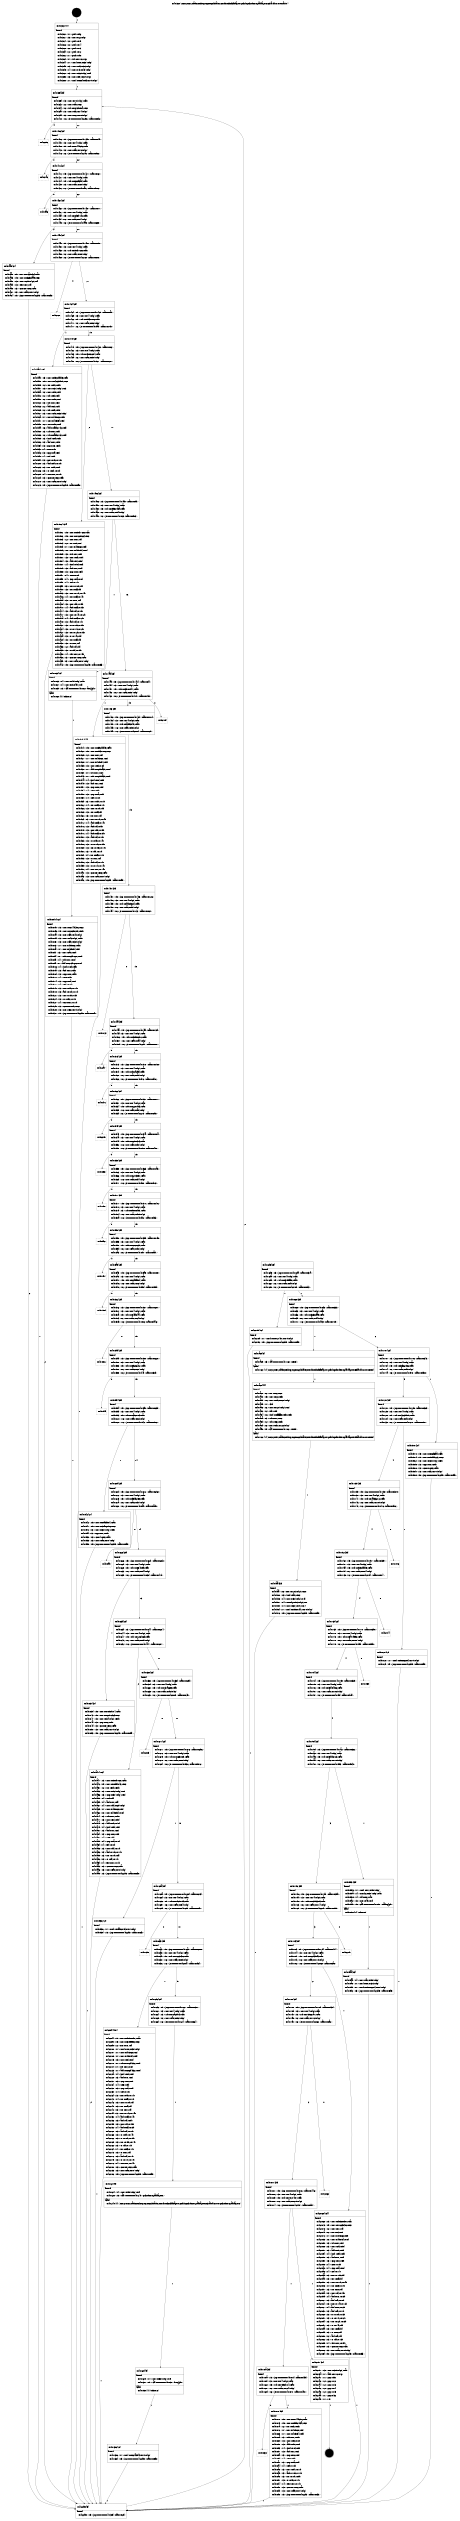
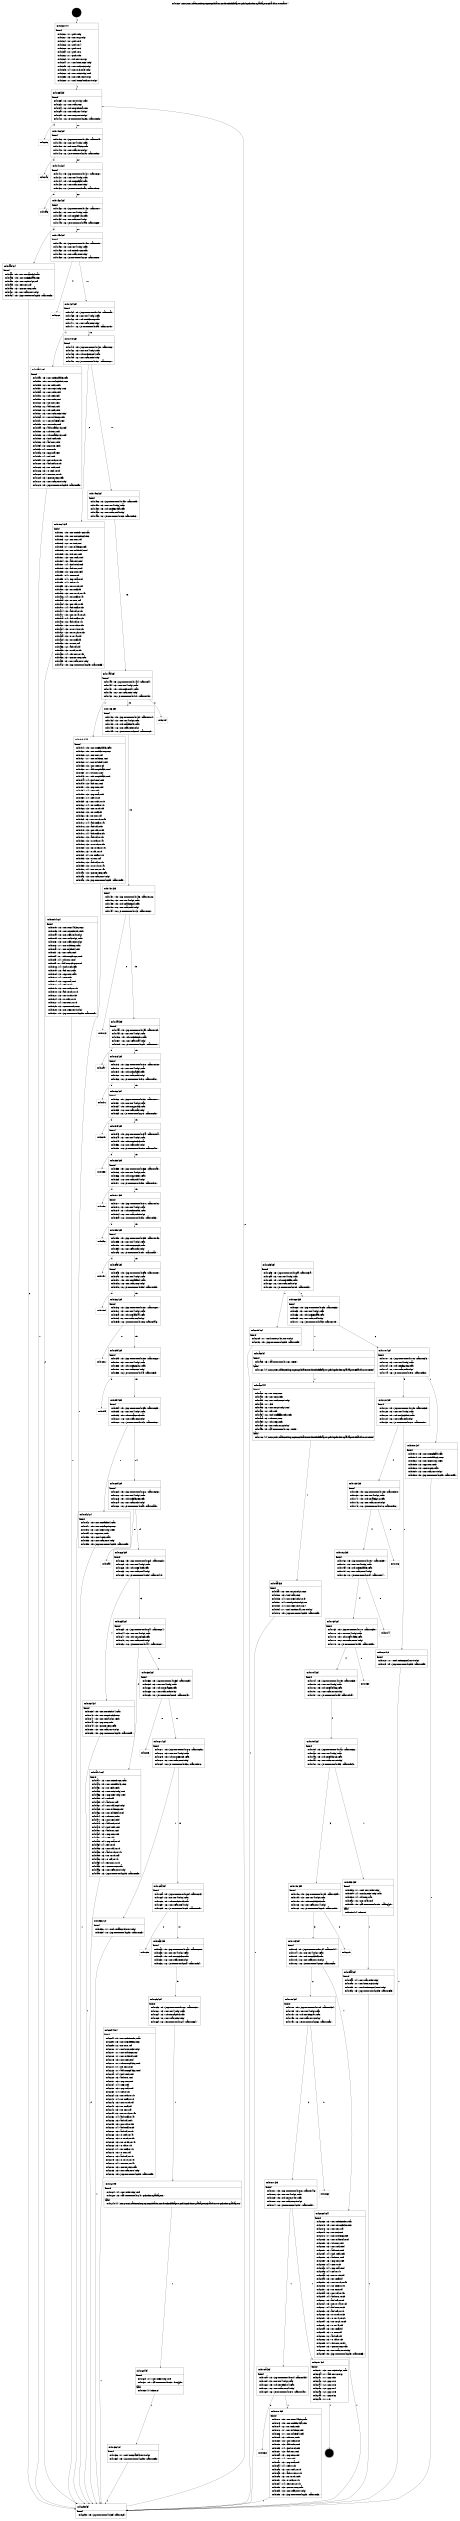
node "0x4018c3 [13]": removed
edge "0x4016a3 [25]" -> "0x4020f4 [151]": removed, label "1"
